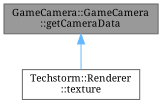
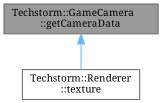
node "GameCamera::GameCamera ::getCameraData": label "GameCamera::GameCamera ::getCameraData" -> "Techstorm::GameCamera ::getCameraData"
